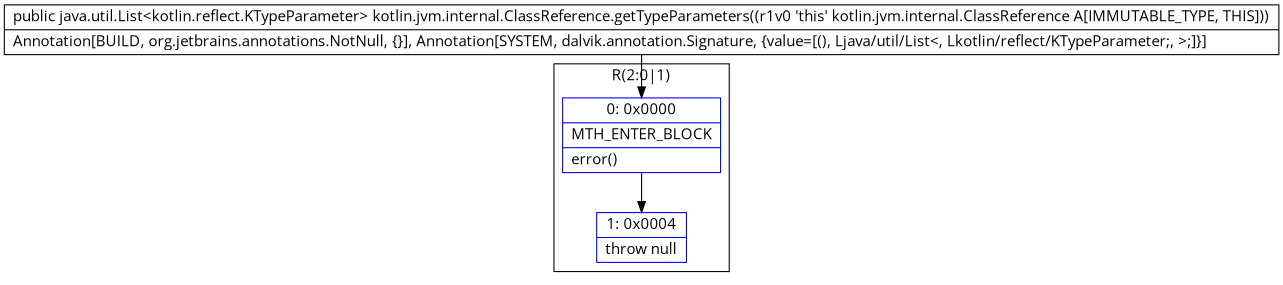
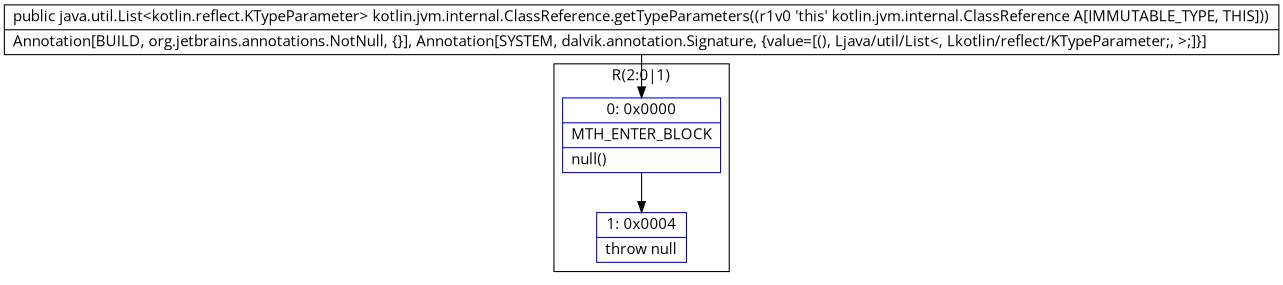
node "0: 0x0000": text "error()" -> "null()"
